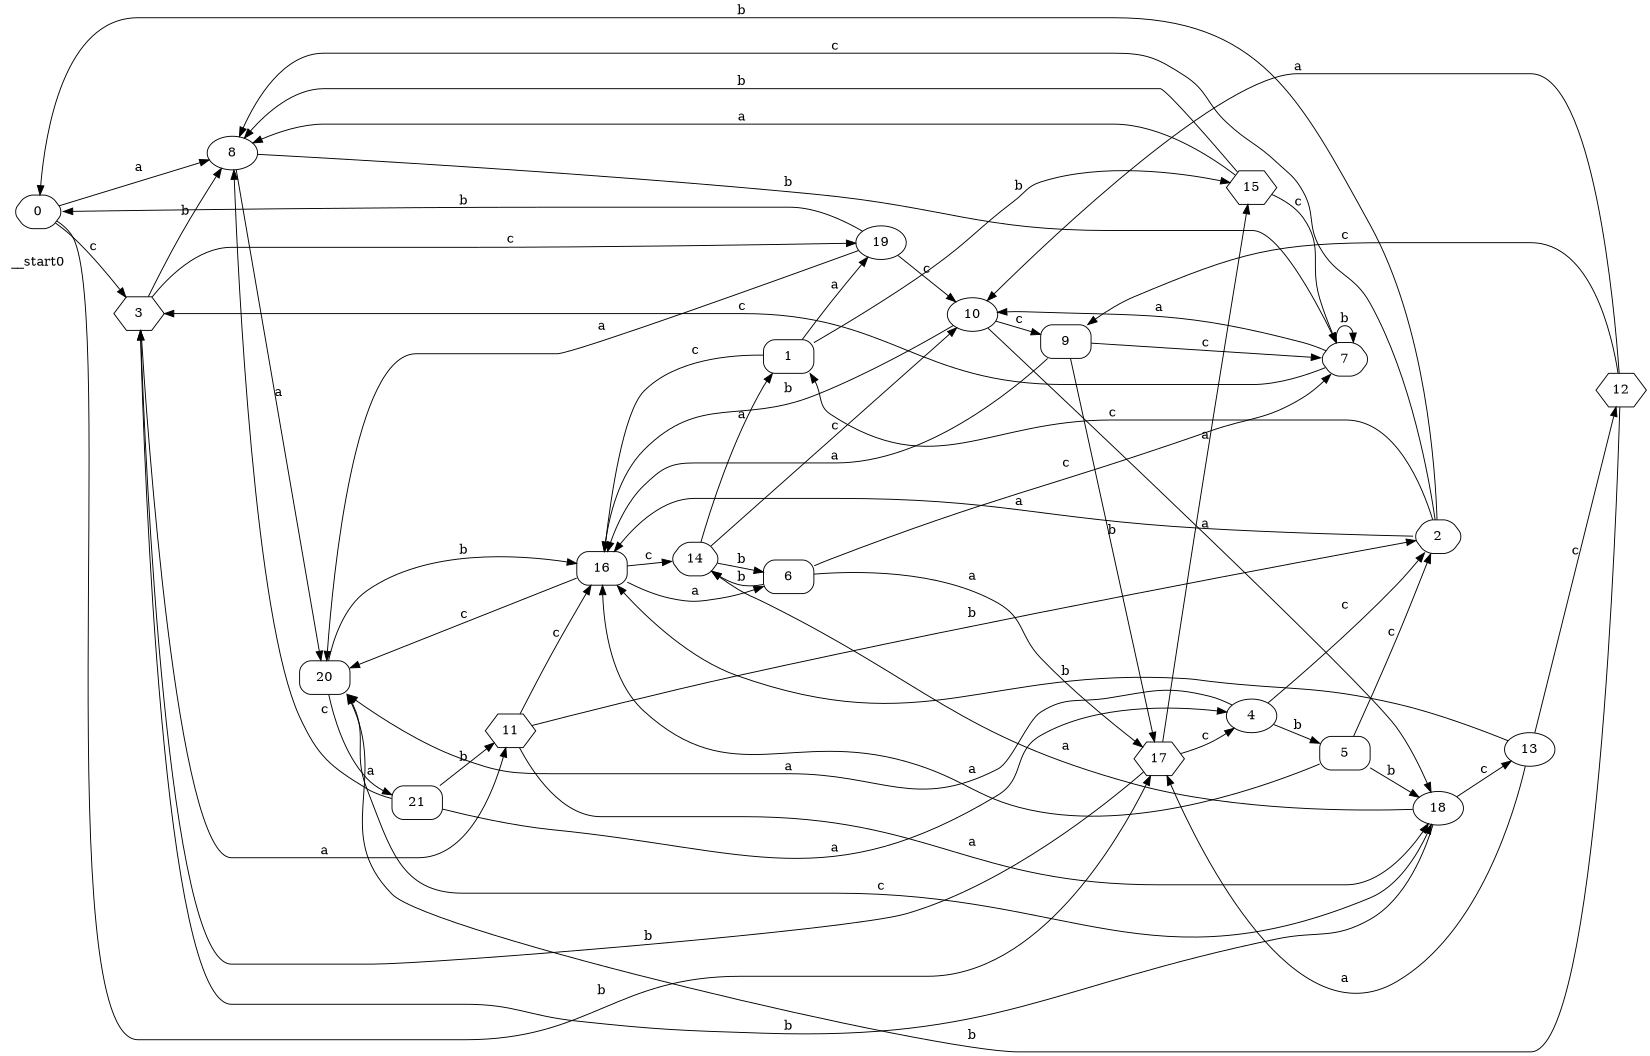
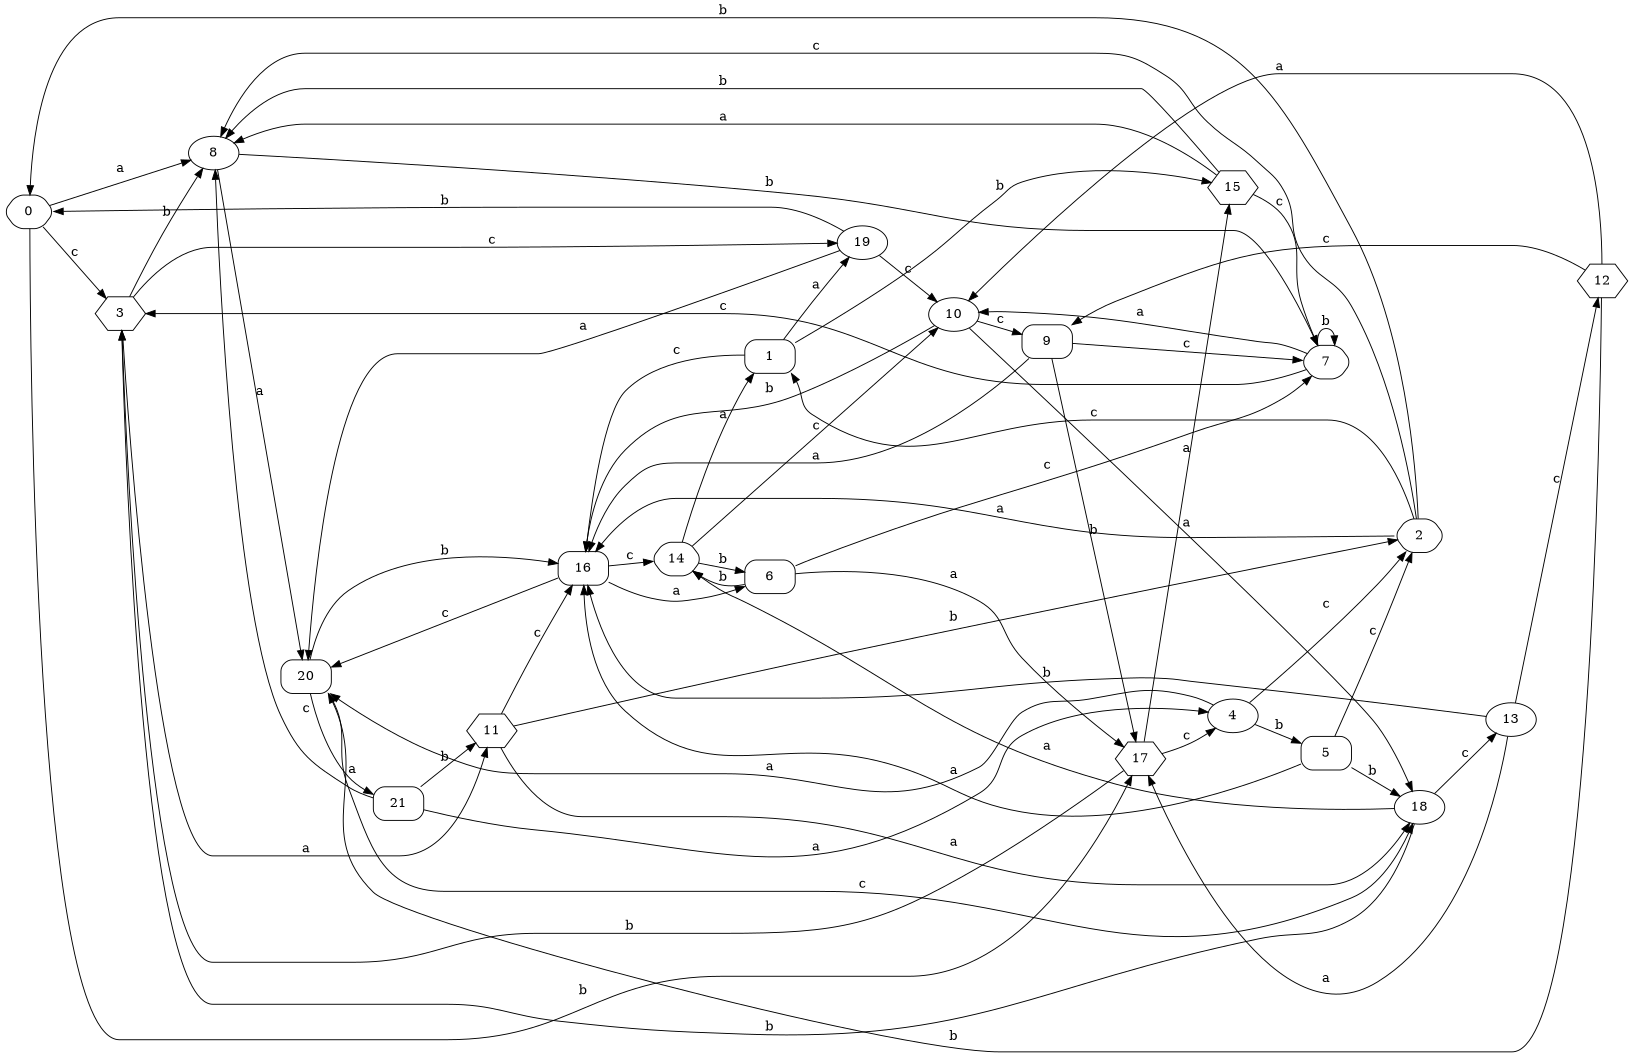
node "__start0": removed
